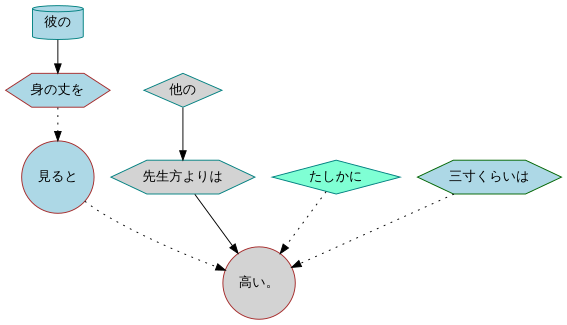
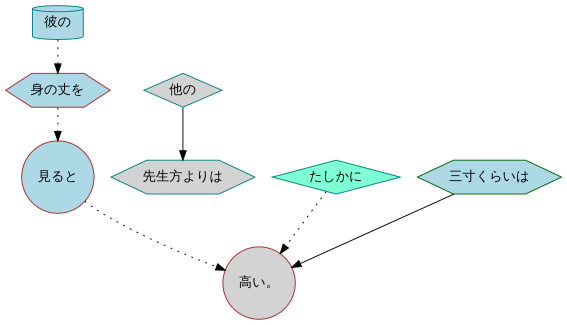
edge "彼の" -> "身の丈を": style solid -> dotted
edge "先生方よりは" -> "高い。": removed
edge "三寸くらいは" -> "高い。": style dotted -> solid
